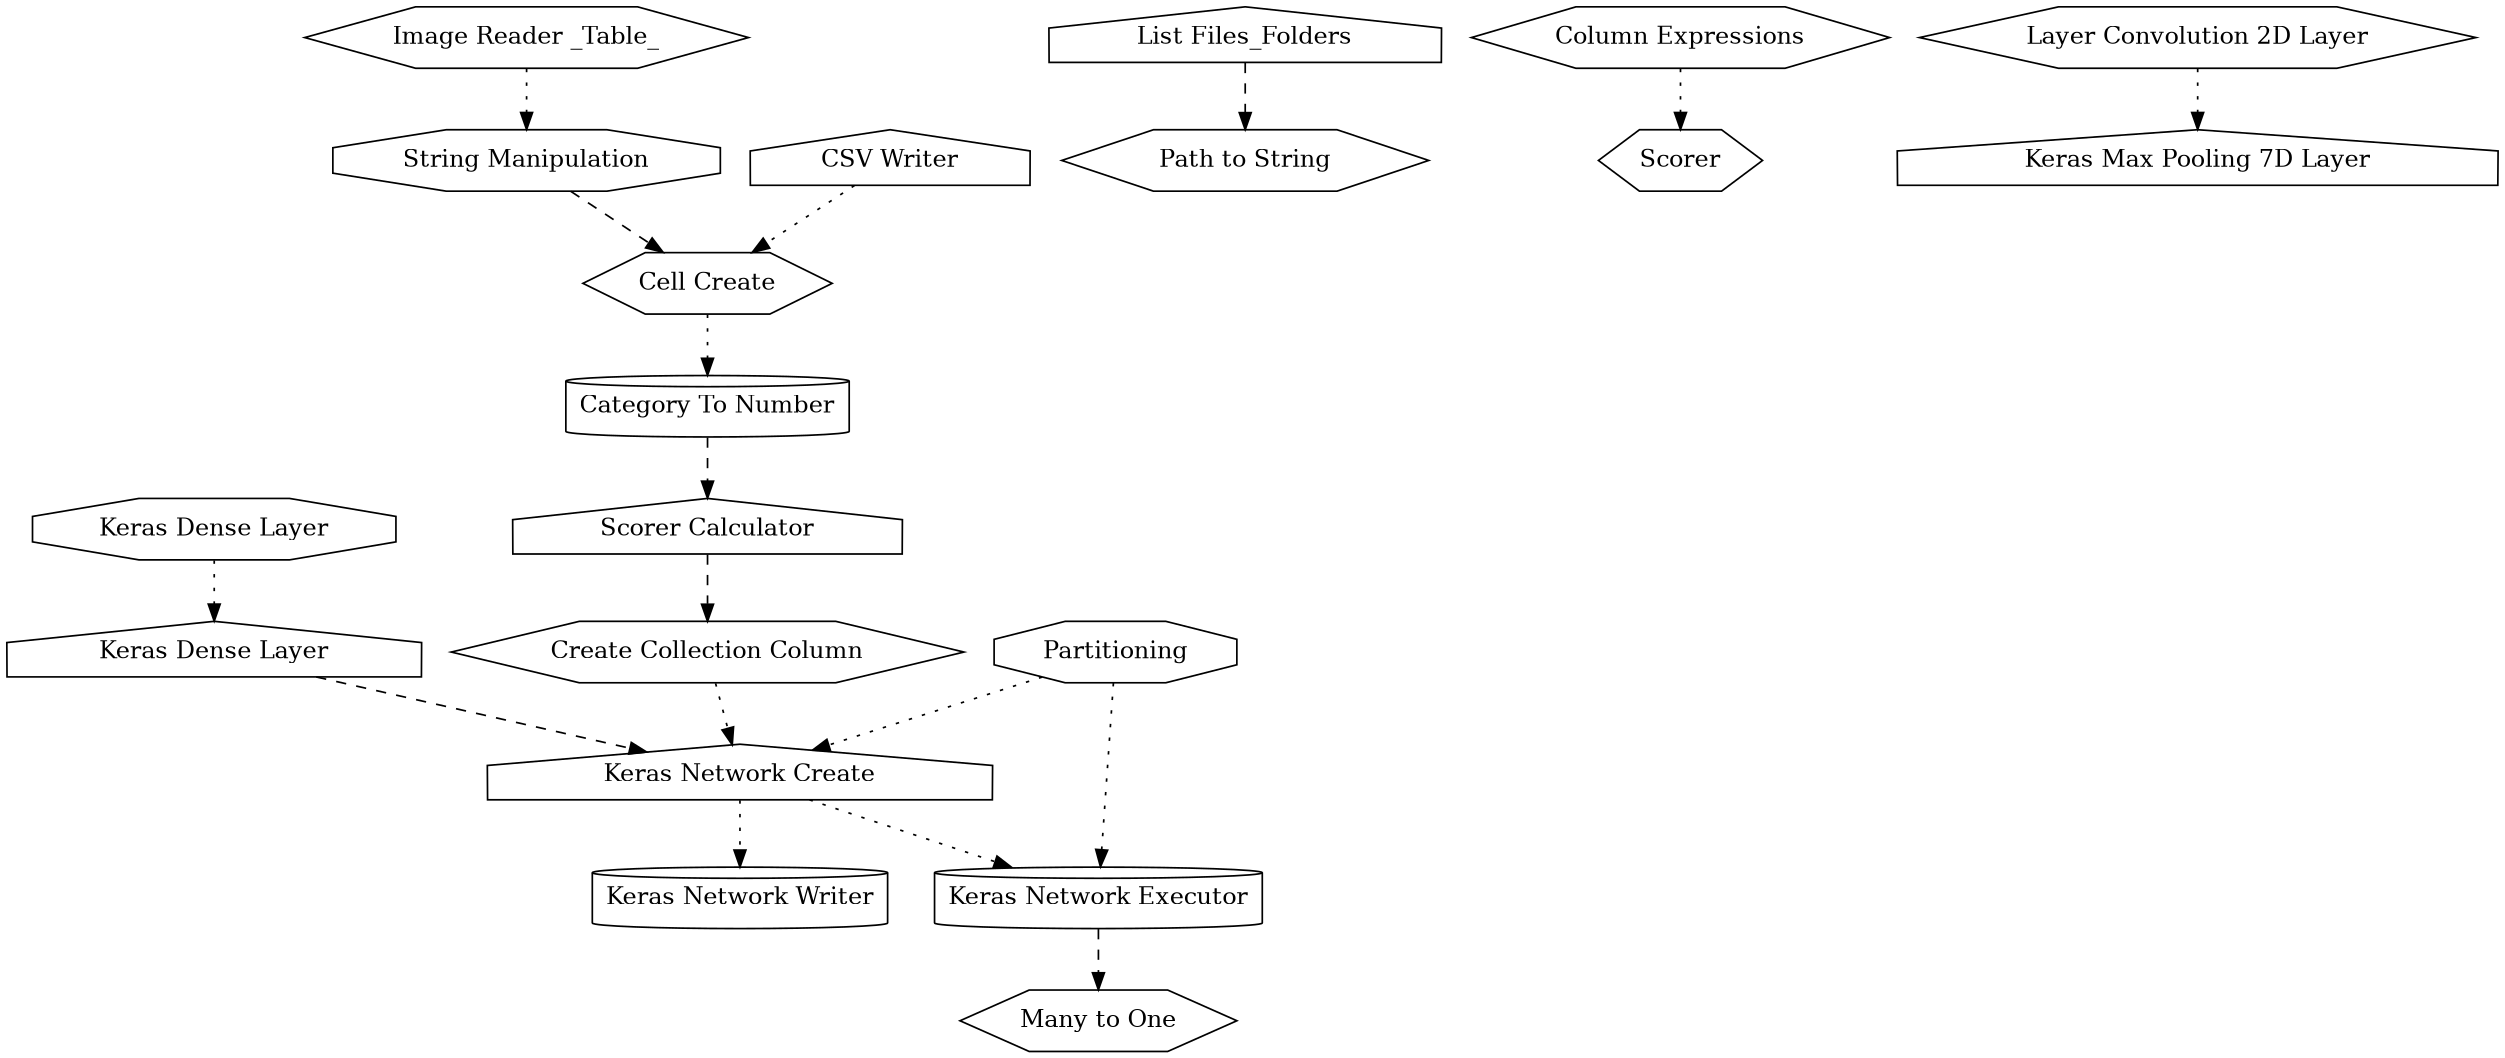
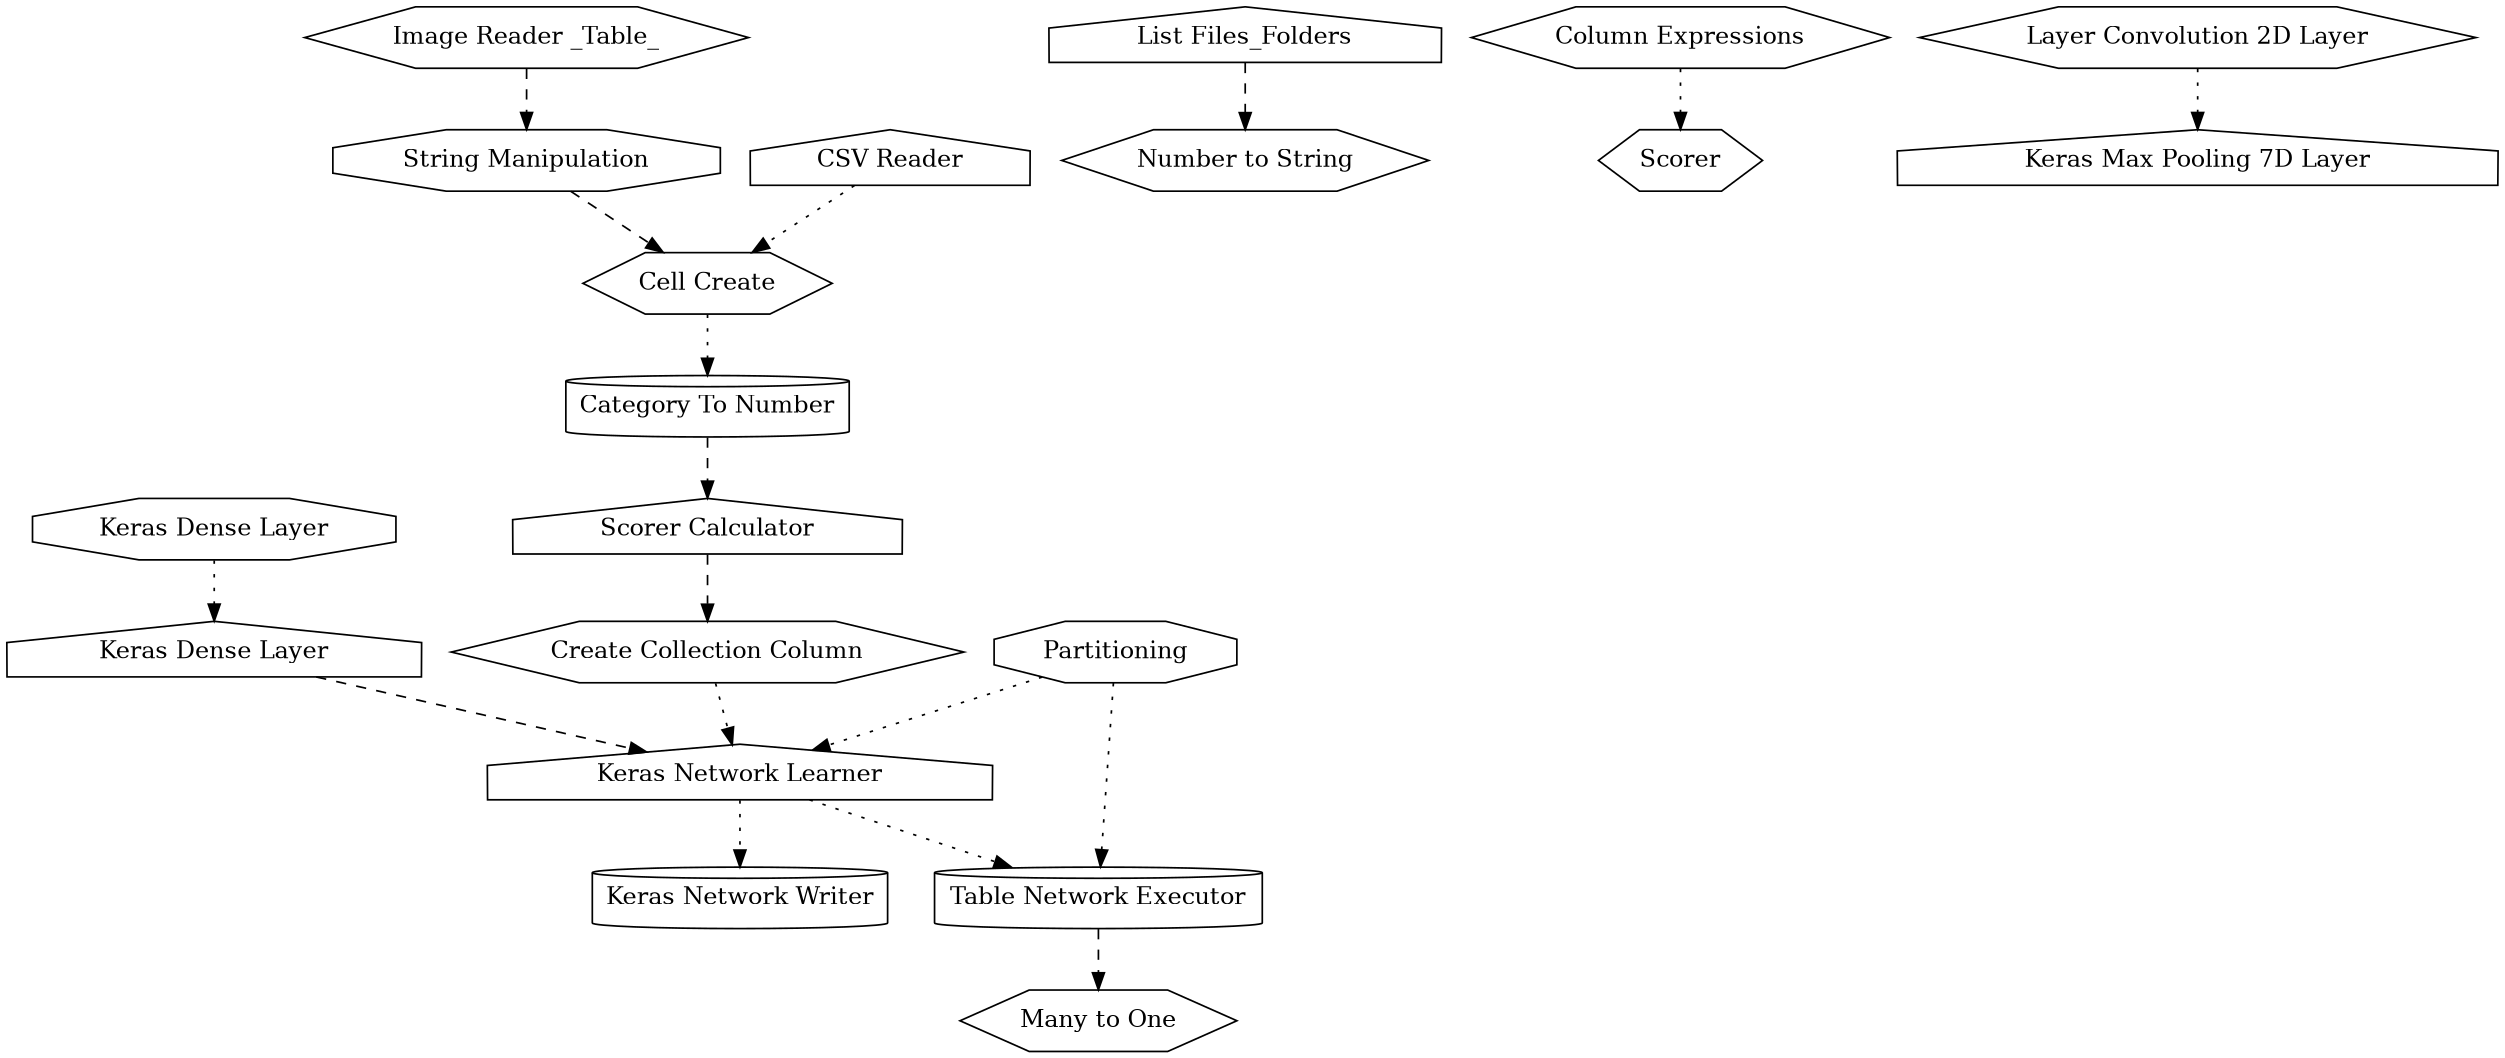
edge "Image Reader _Table_" -> "String Manipulation": style dotted -> dashed
node "CSV Writer": label "CSV Writer" -> "CSV Reader"
node "Path to String": label "Path to String" -> "Number to String"
node "Keras Network Create": label "Keras Network Create" -> "Keras Network Learner"
node "Keras Network Executor": label "Keras Network Executor" -> "Table Network Executor"
